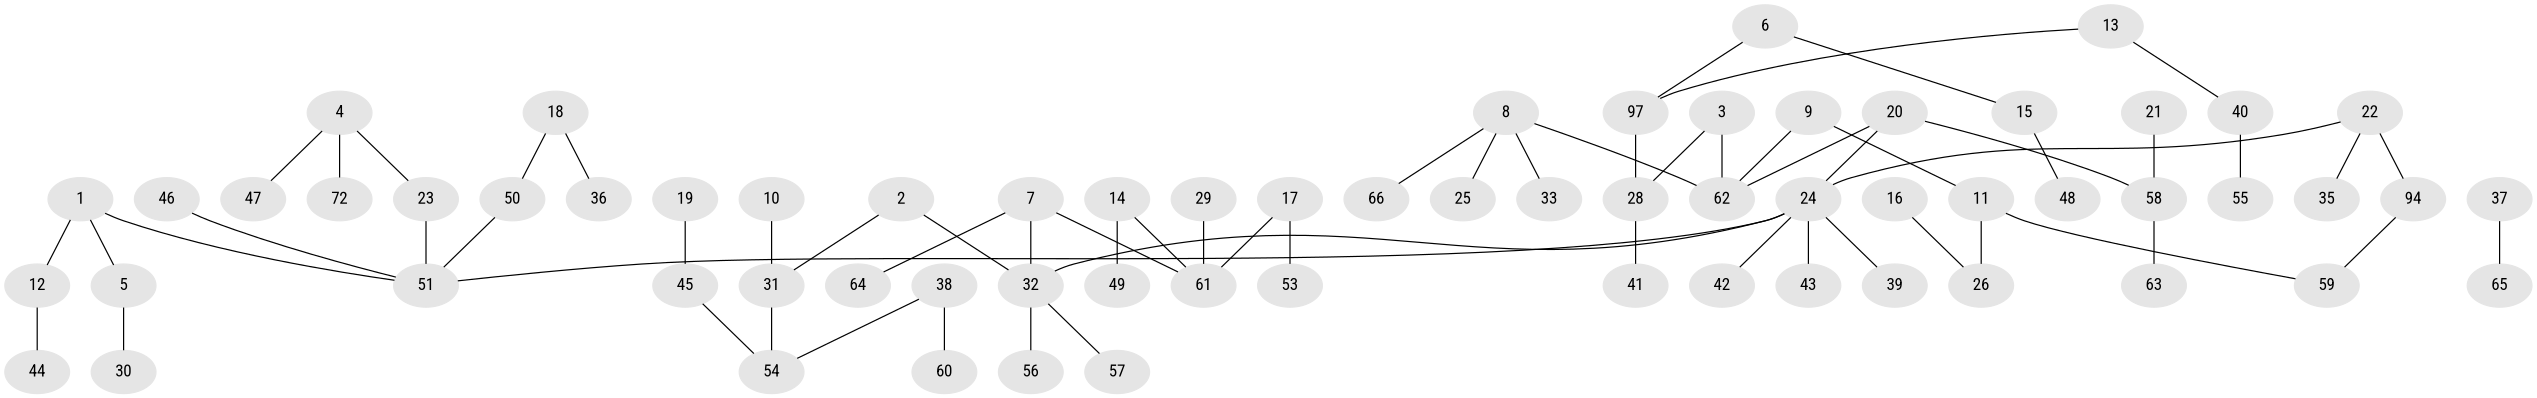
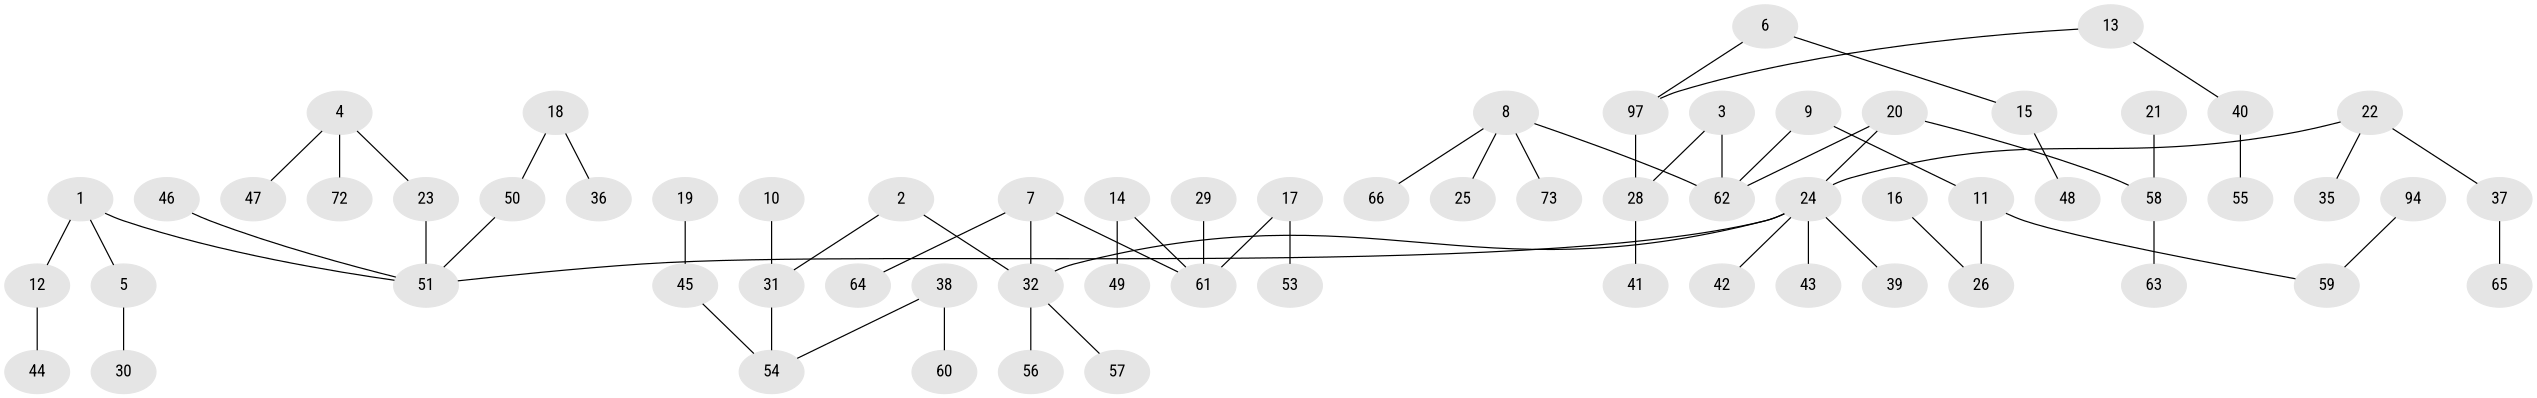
edge "22" -- "94": now "22" -- "37"
node "33": label "33" -> "73"
